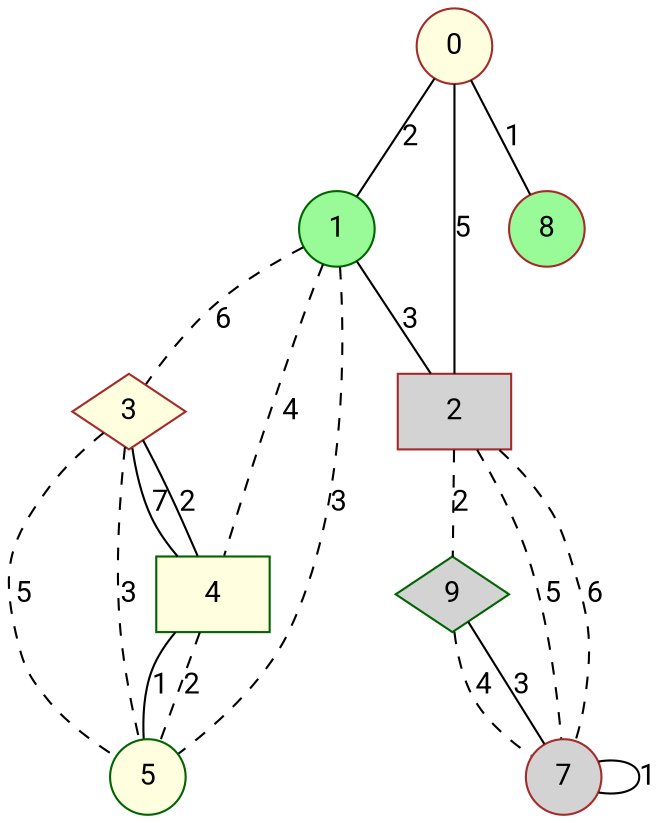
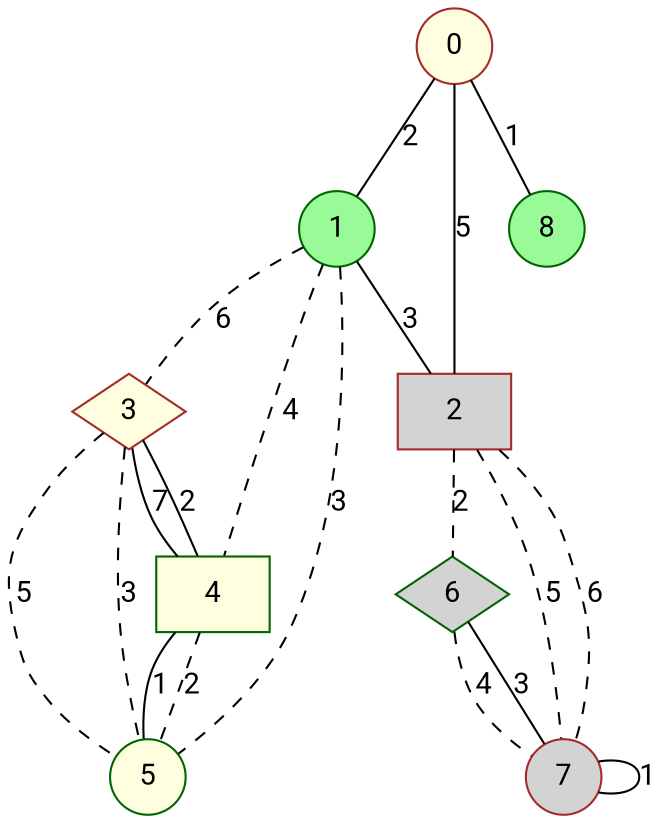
node "8": color brown -> darkgreen
node "9": label "9" -> "6"
